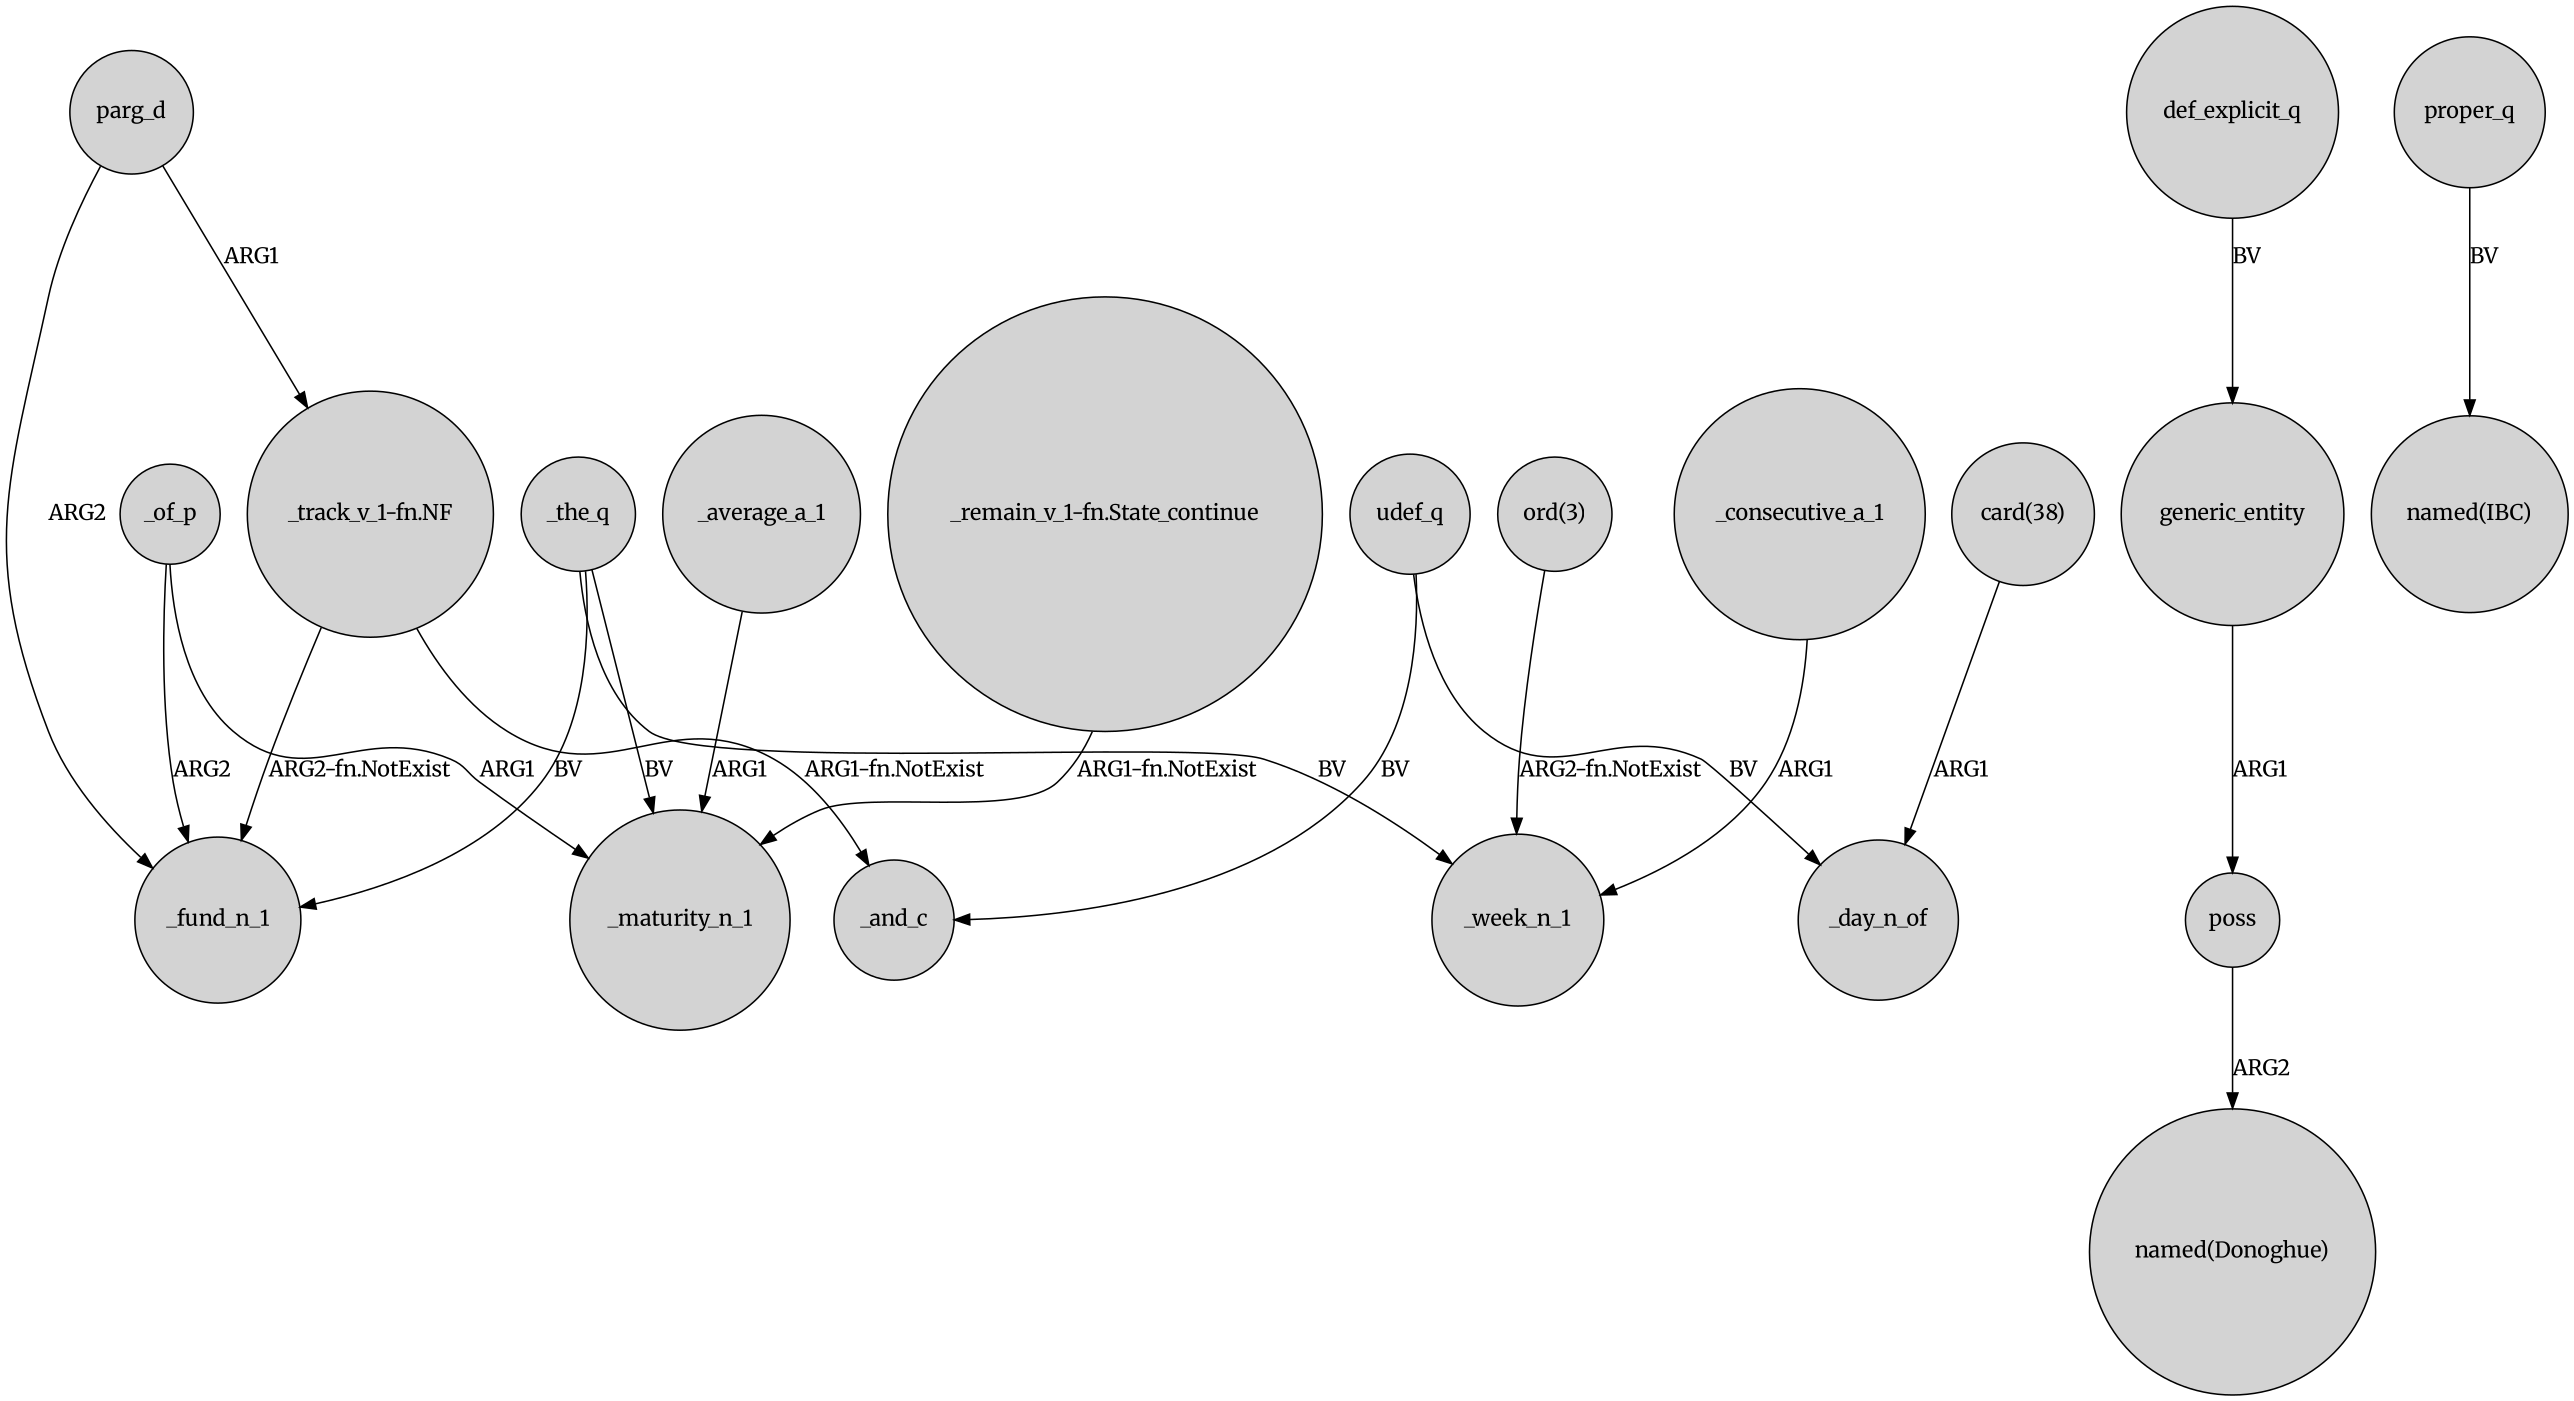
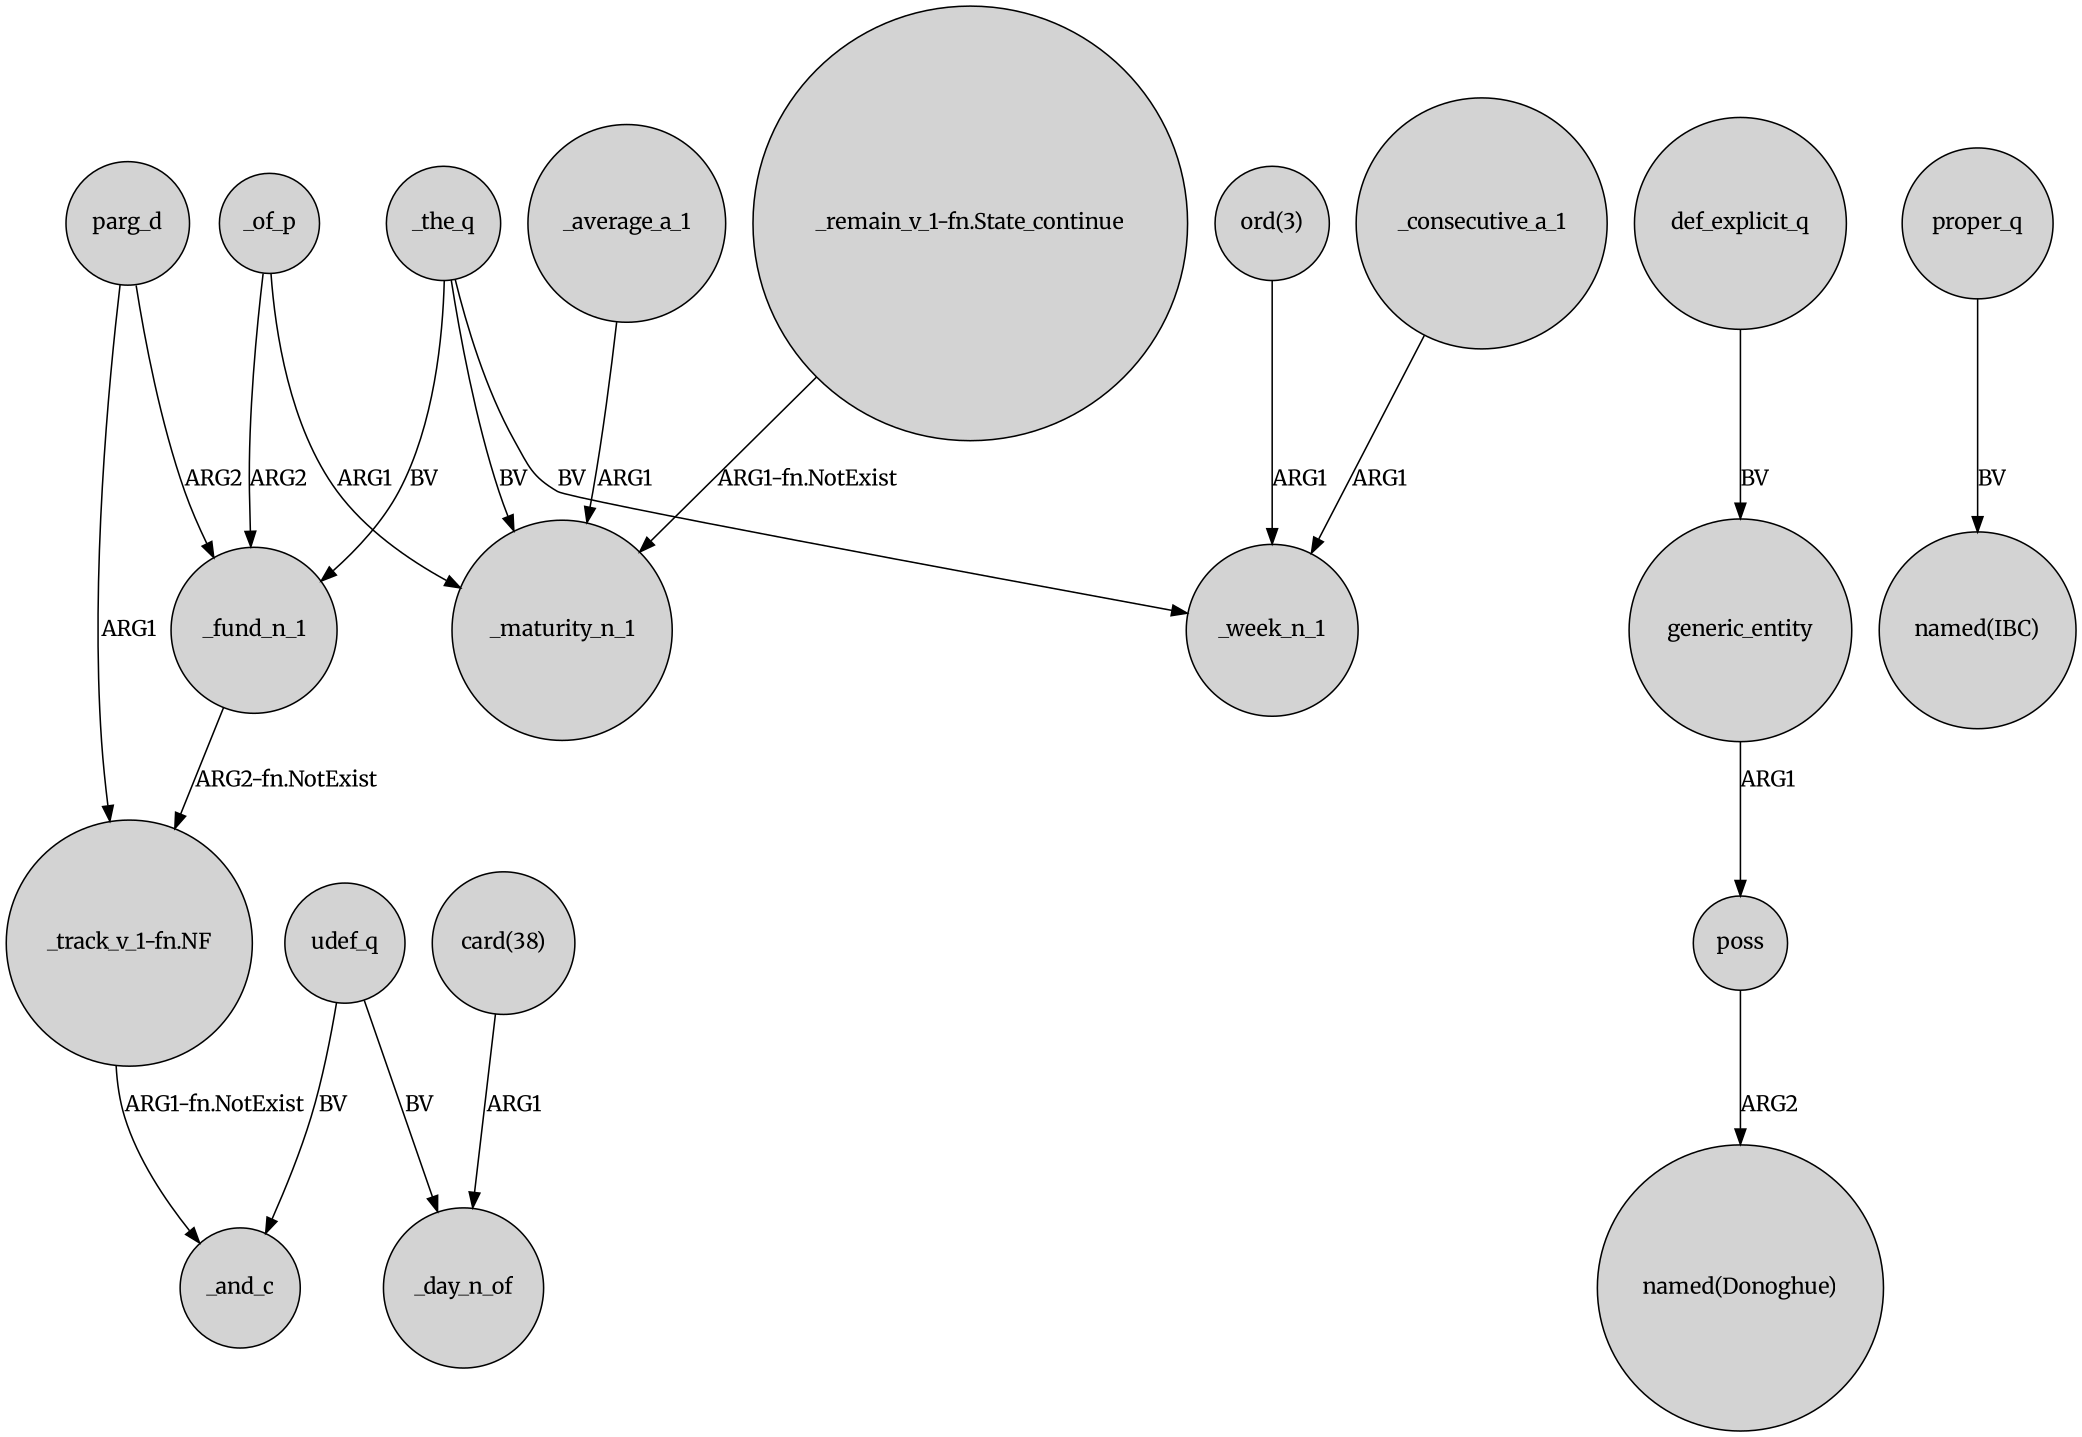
edge "_track_v_1-fn.NF" -> "_fund_n_1": reversed
edge "ord(3)" -> "_week_n_1": label "ARG2-fn.NotExist" -> "ARG1"
